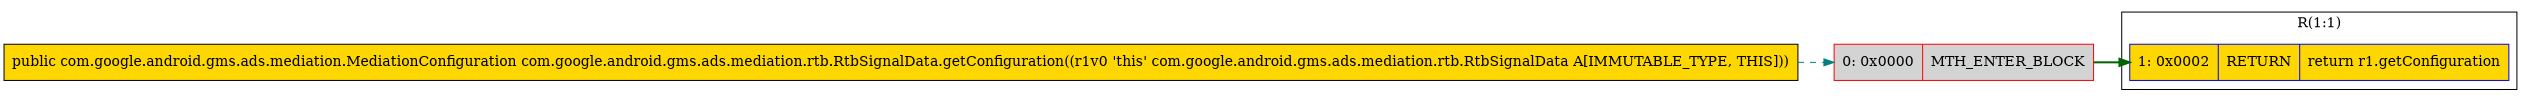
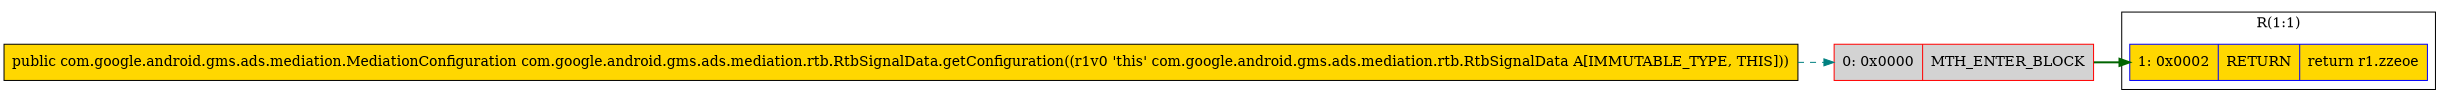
node "1: 0x0002": text "return r1.getConfiguration" -> "return r1.zzeoe"
